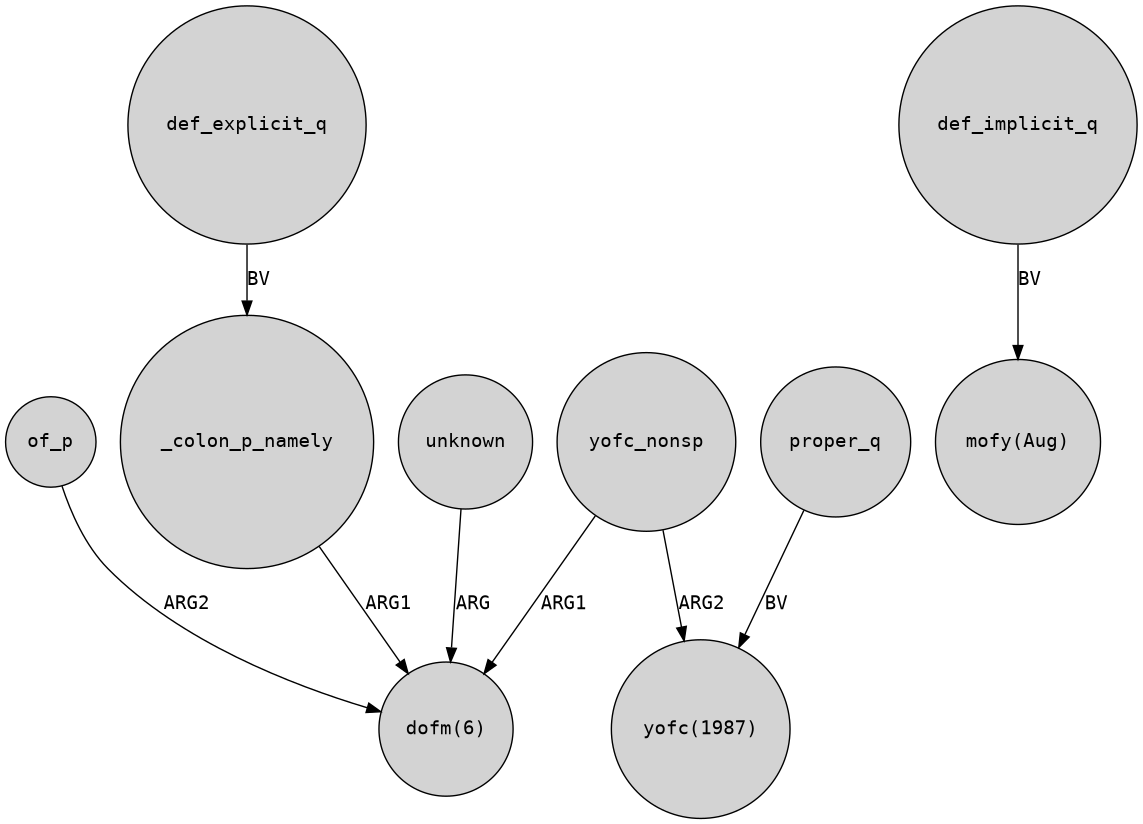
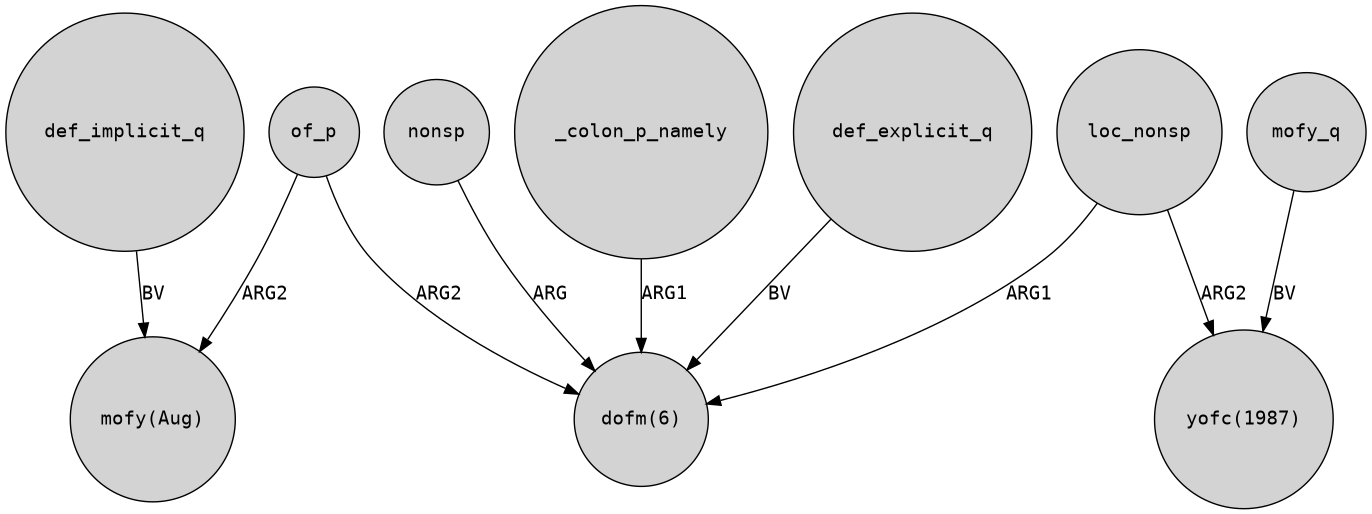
edge "of_p" -> "mofy(Aug)": added, label "ARG2"
edge "def_explicit_q" -> "_colon_p_namely": now "def_explicit_q" -> "dofm(6)"
node "unknown": label "unknown" -> "nonsp"
node "yofc_nonsp": label "yofc_nonsp" -> "loc_nonsp"
node "proper_q": label "proper_q" -> "mofy_q"
